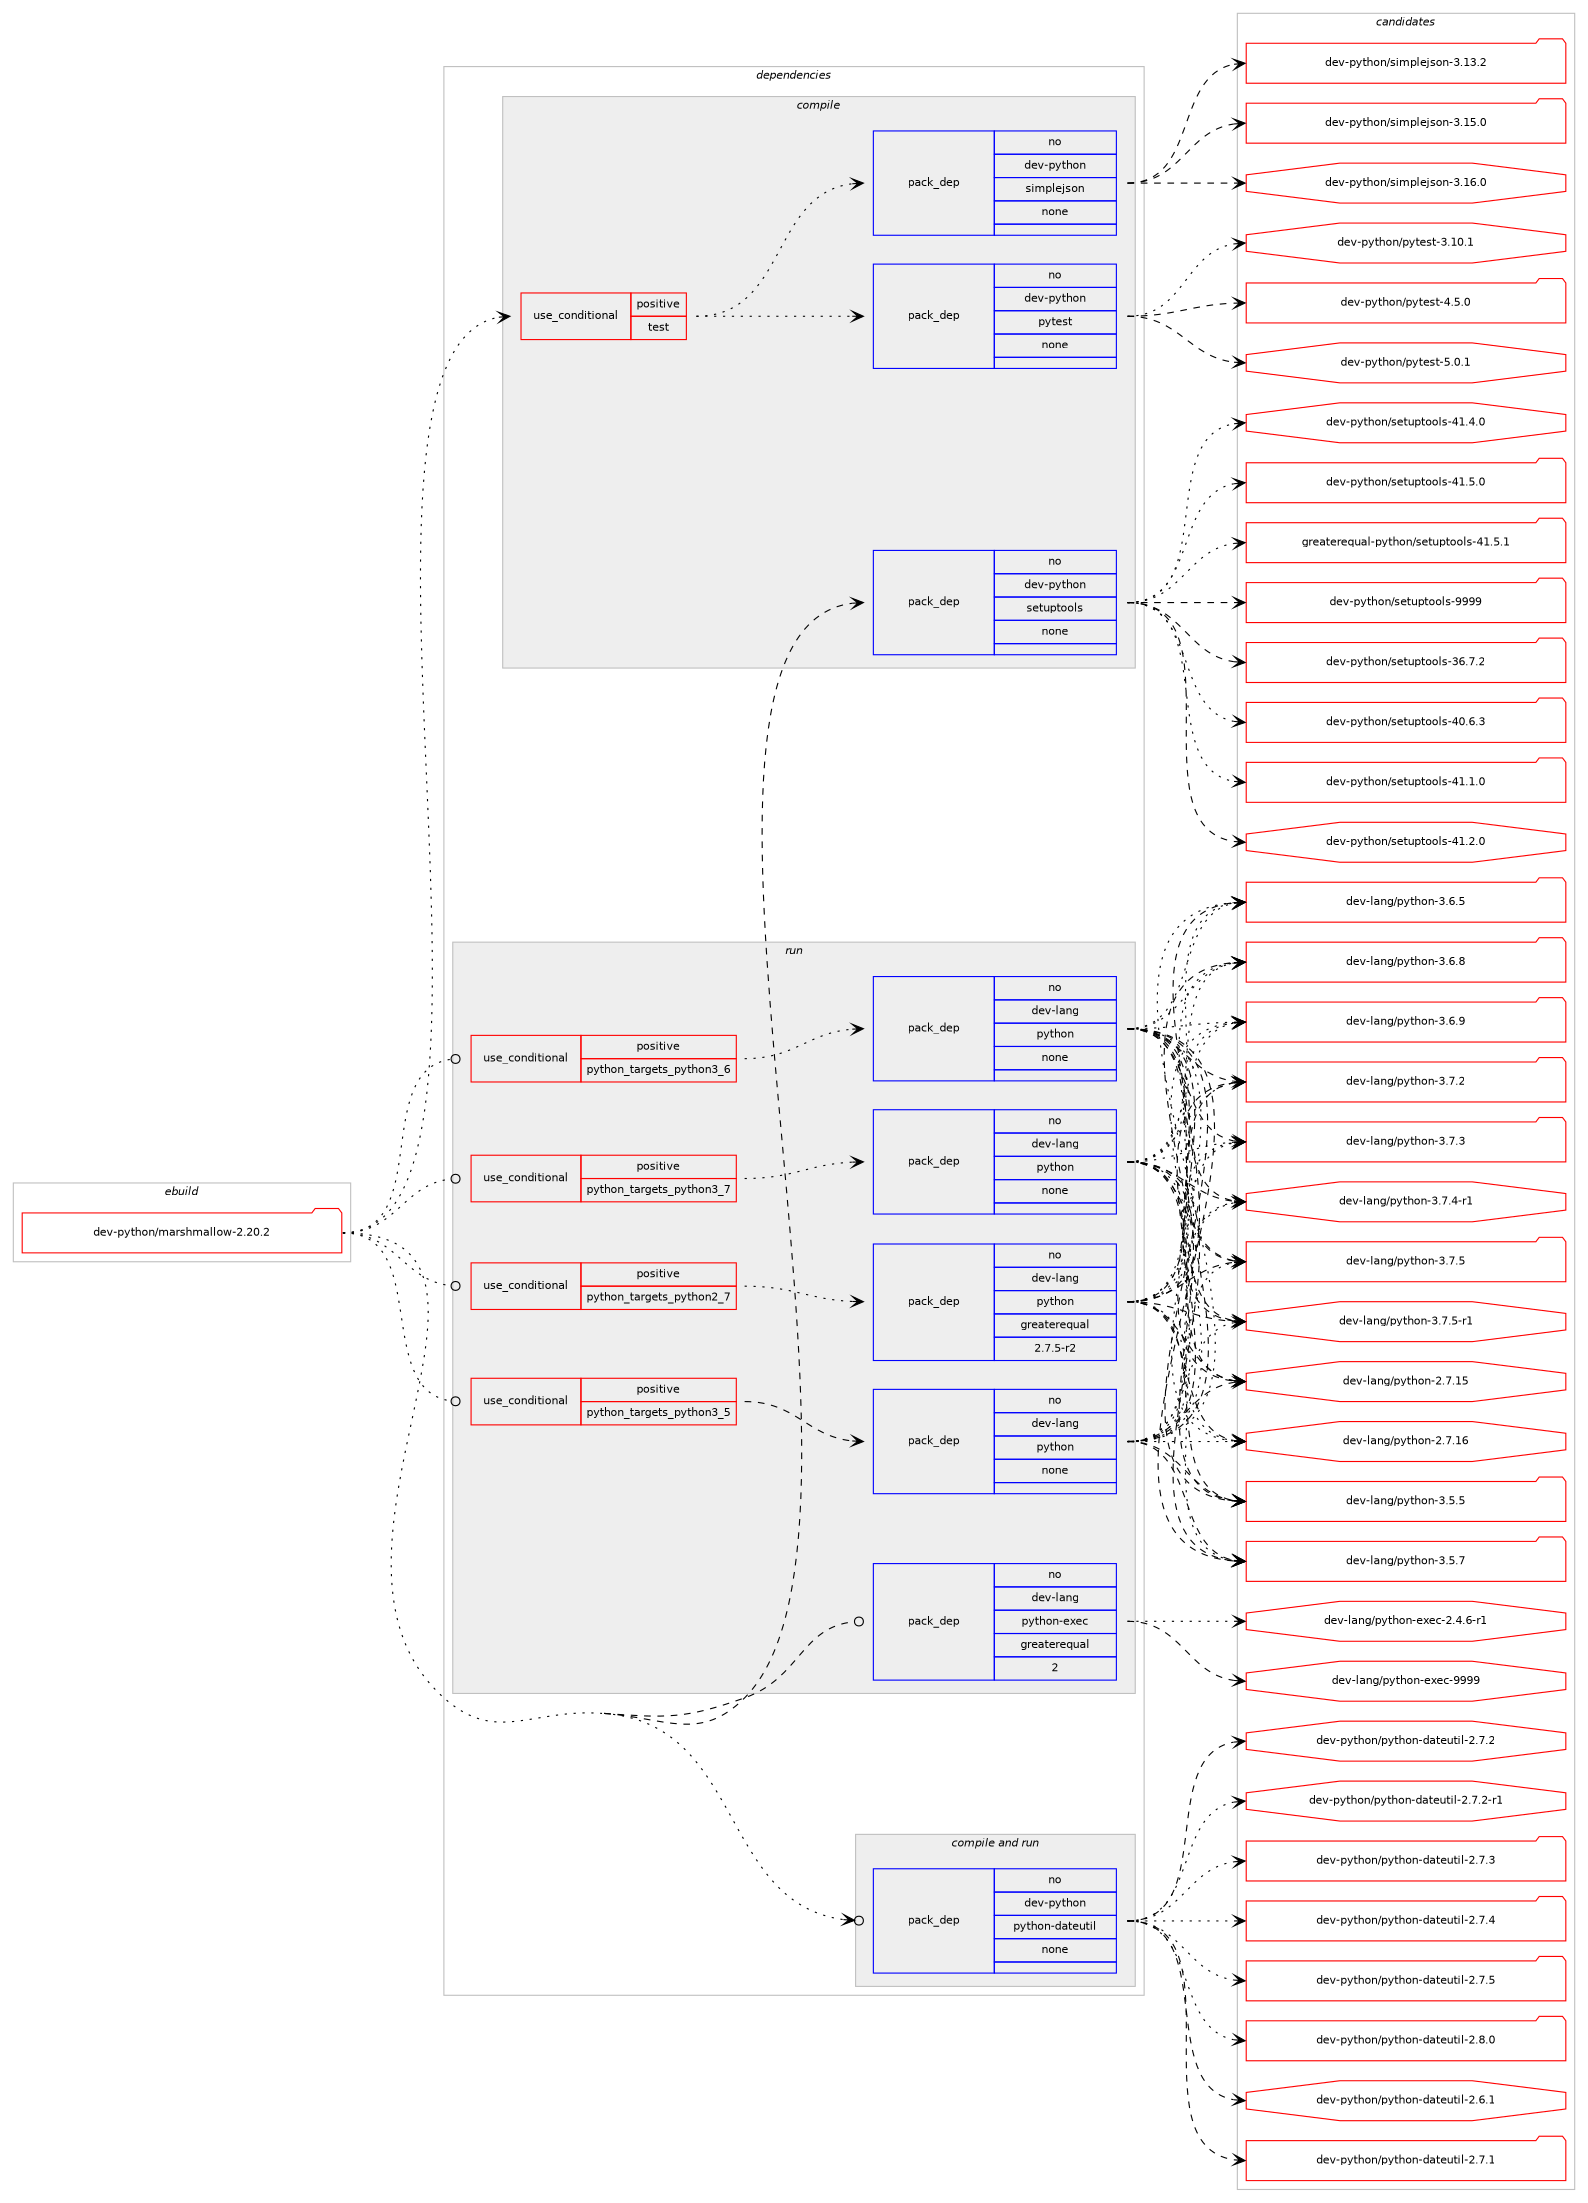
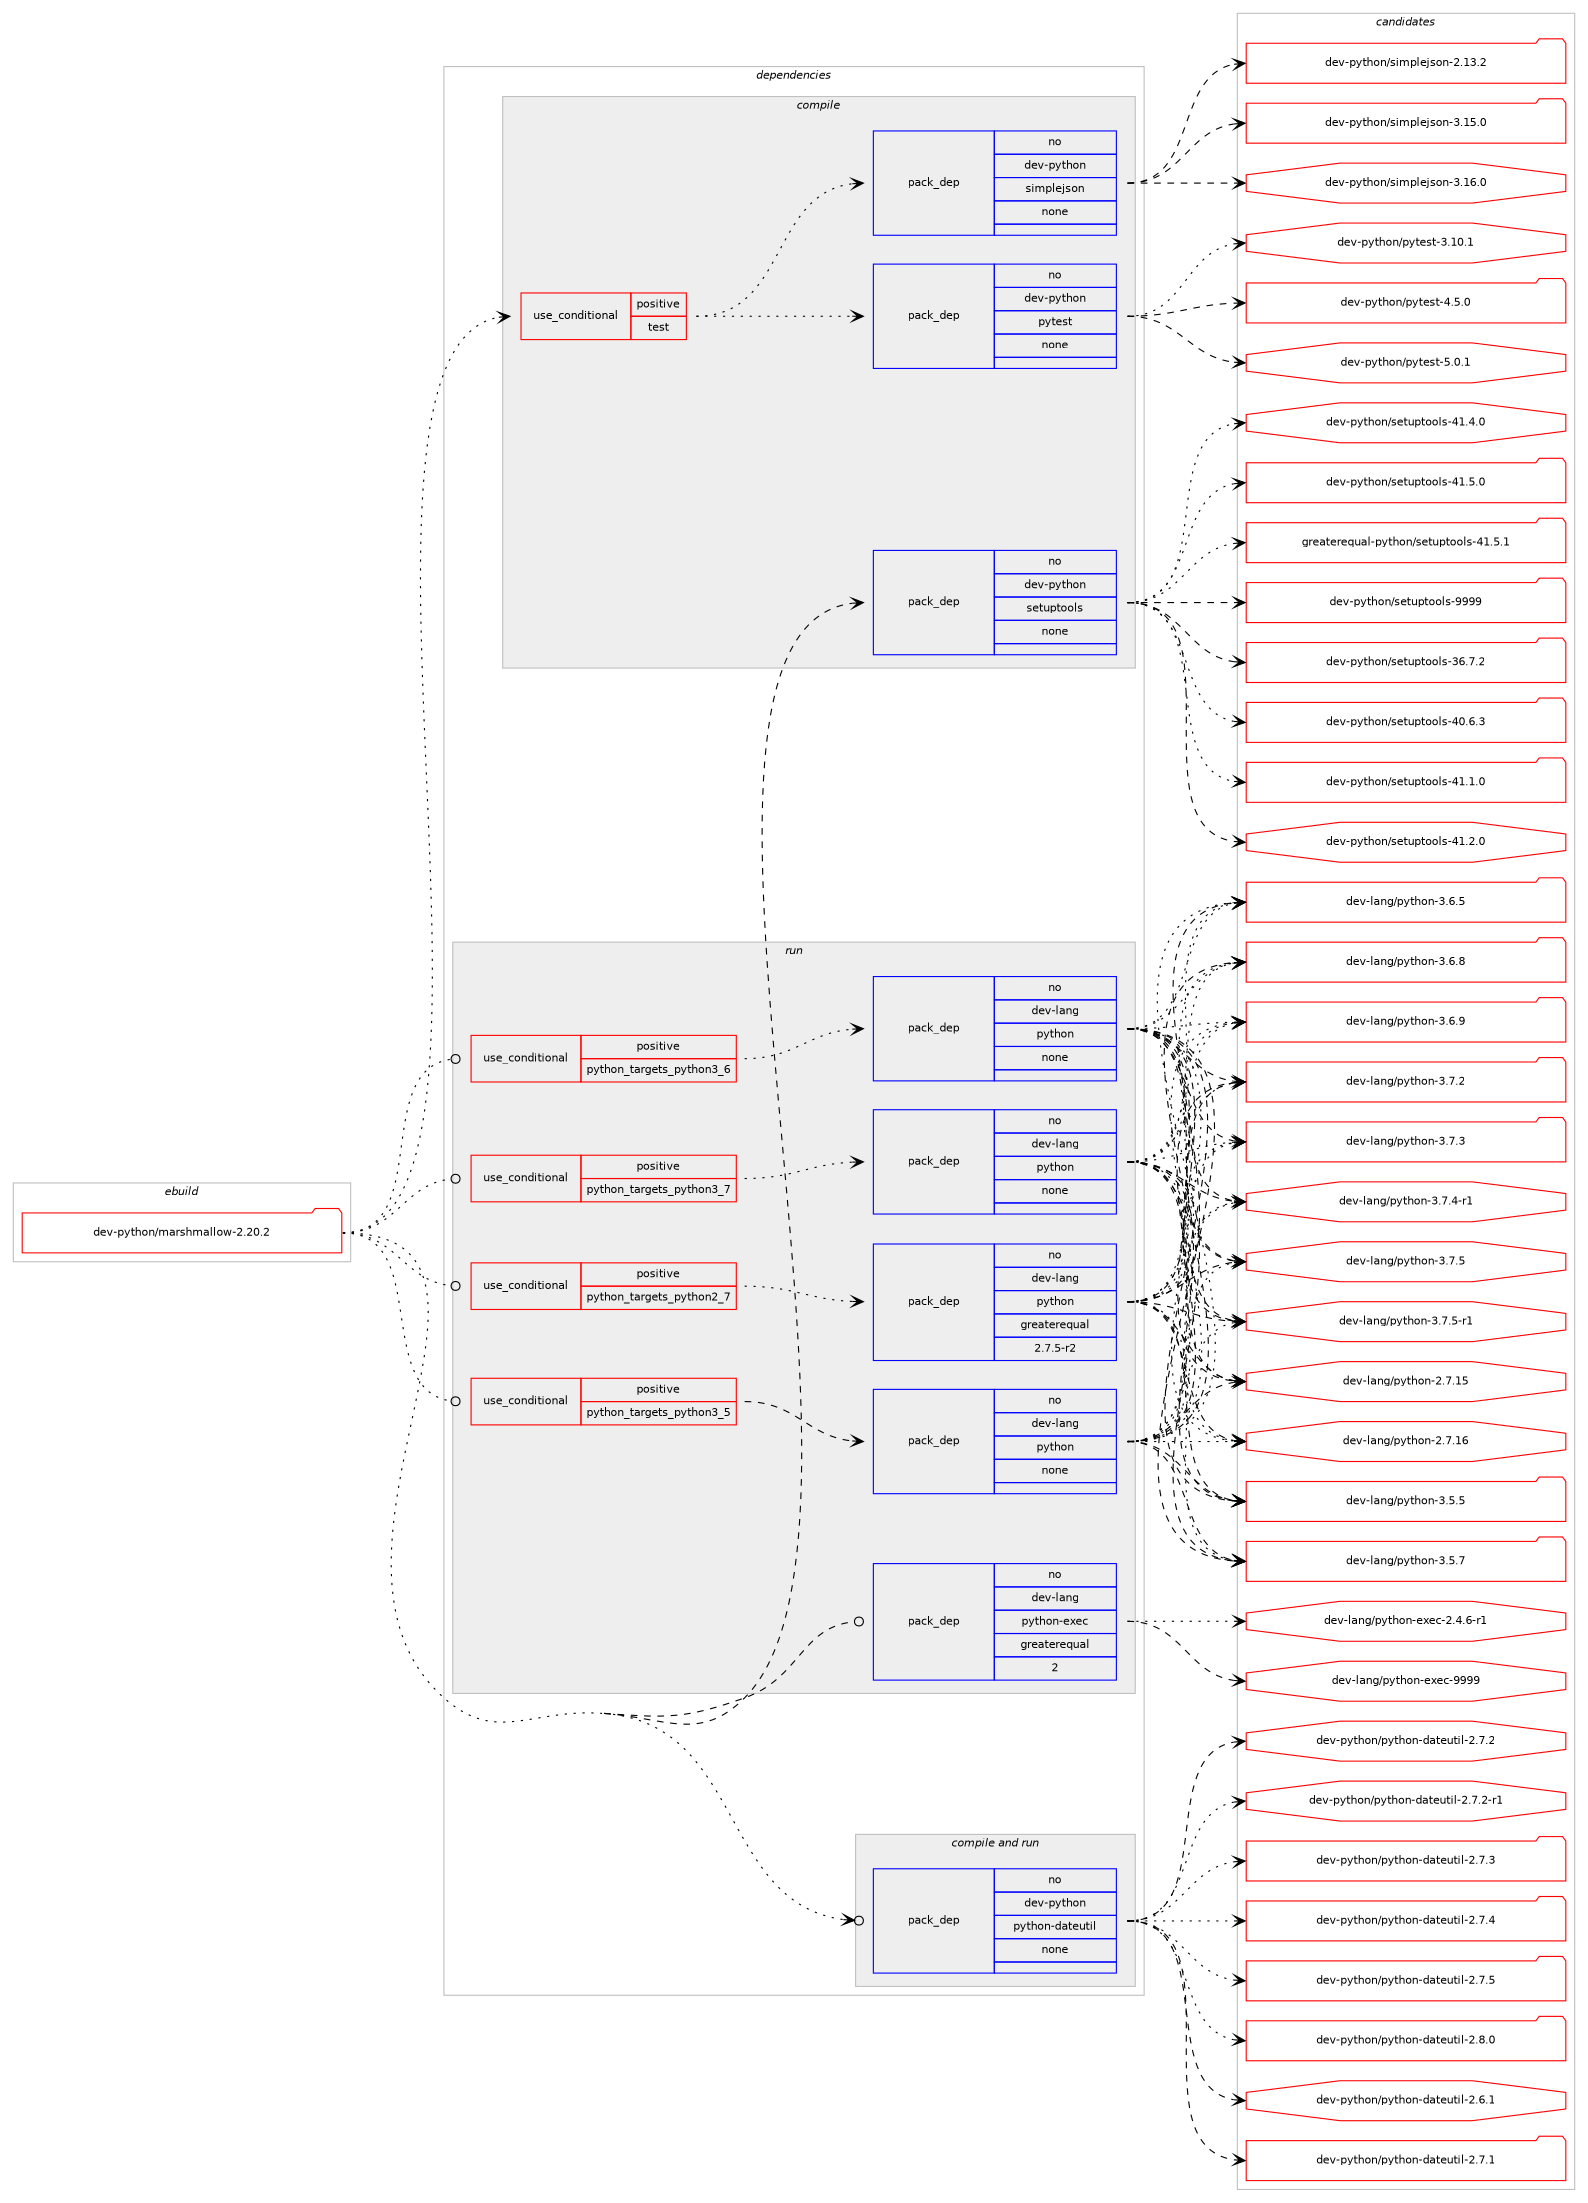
node "dev-python/simplejson-3.13.2": label "dev-python/simplejson-3.13.2" -> "dev-python/simplejson-2.13.2"
node "dev-lang/python-3.7.5": shape folder -> octagon
